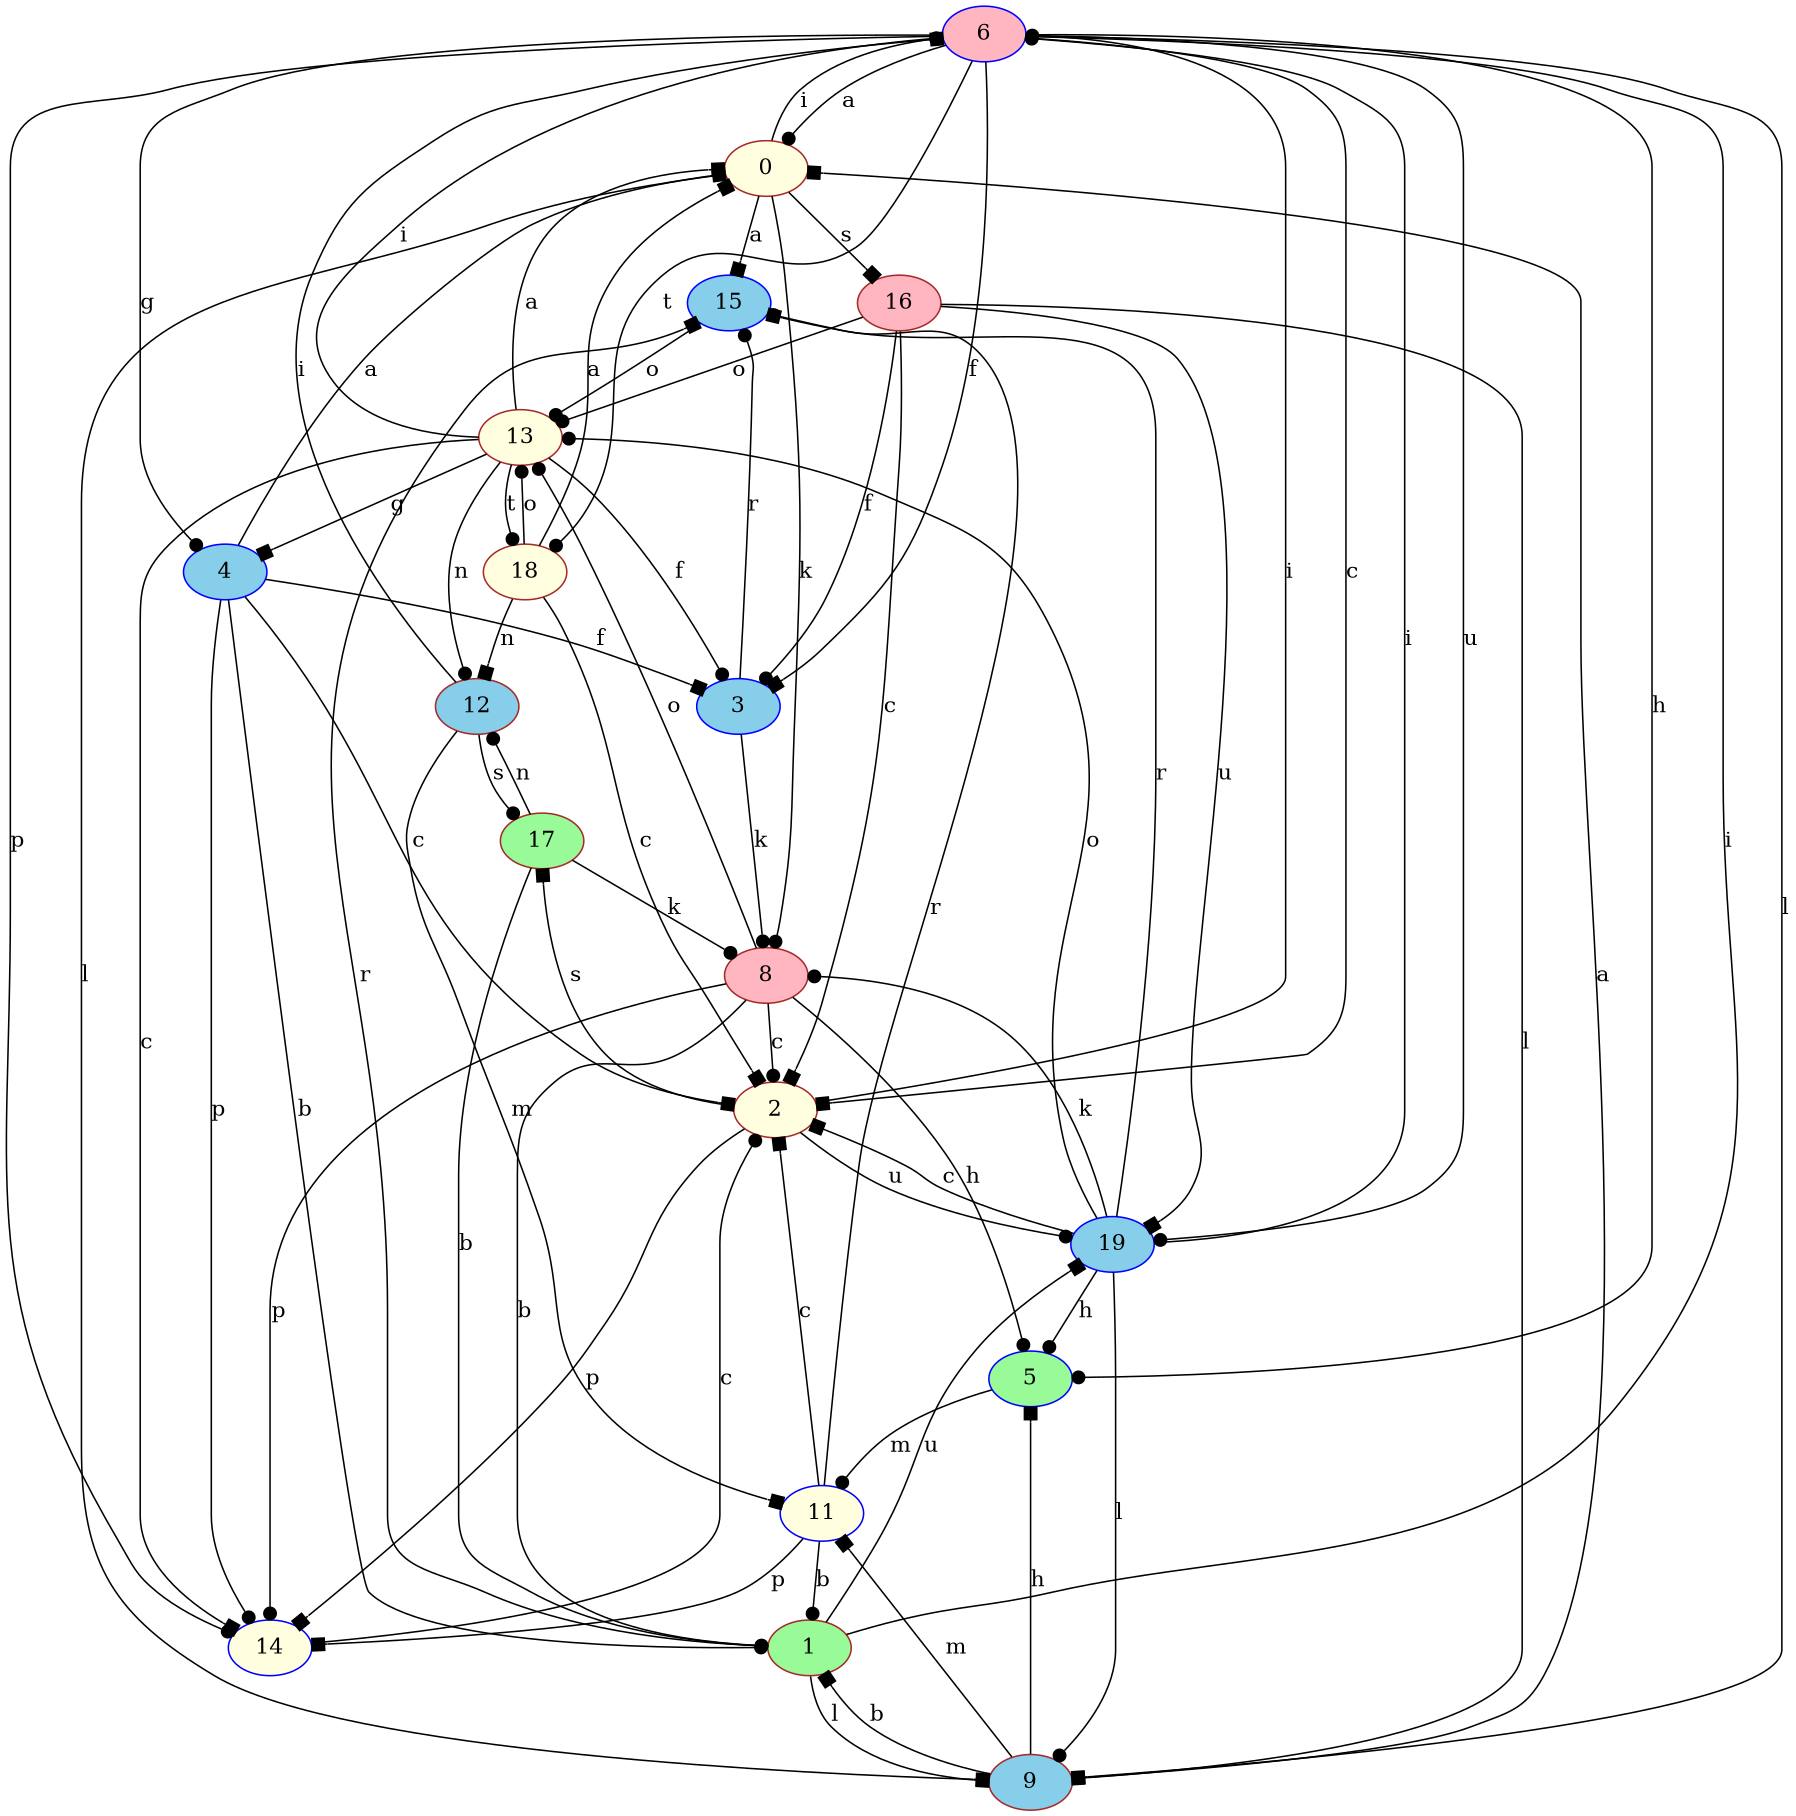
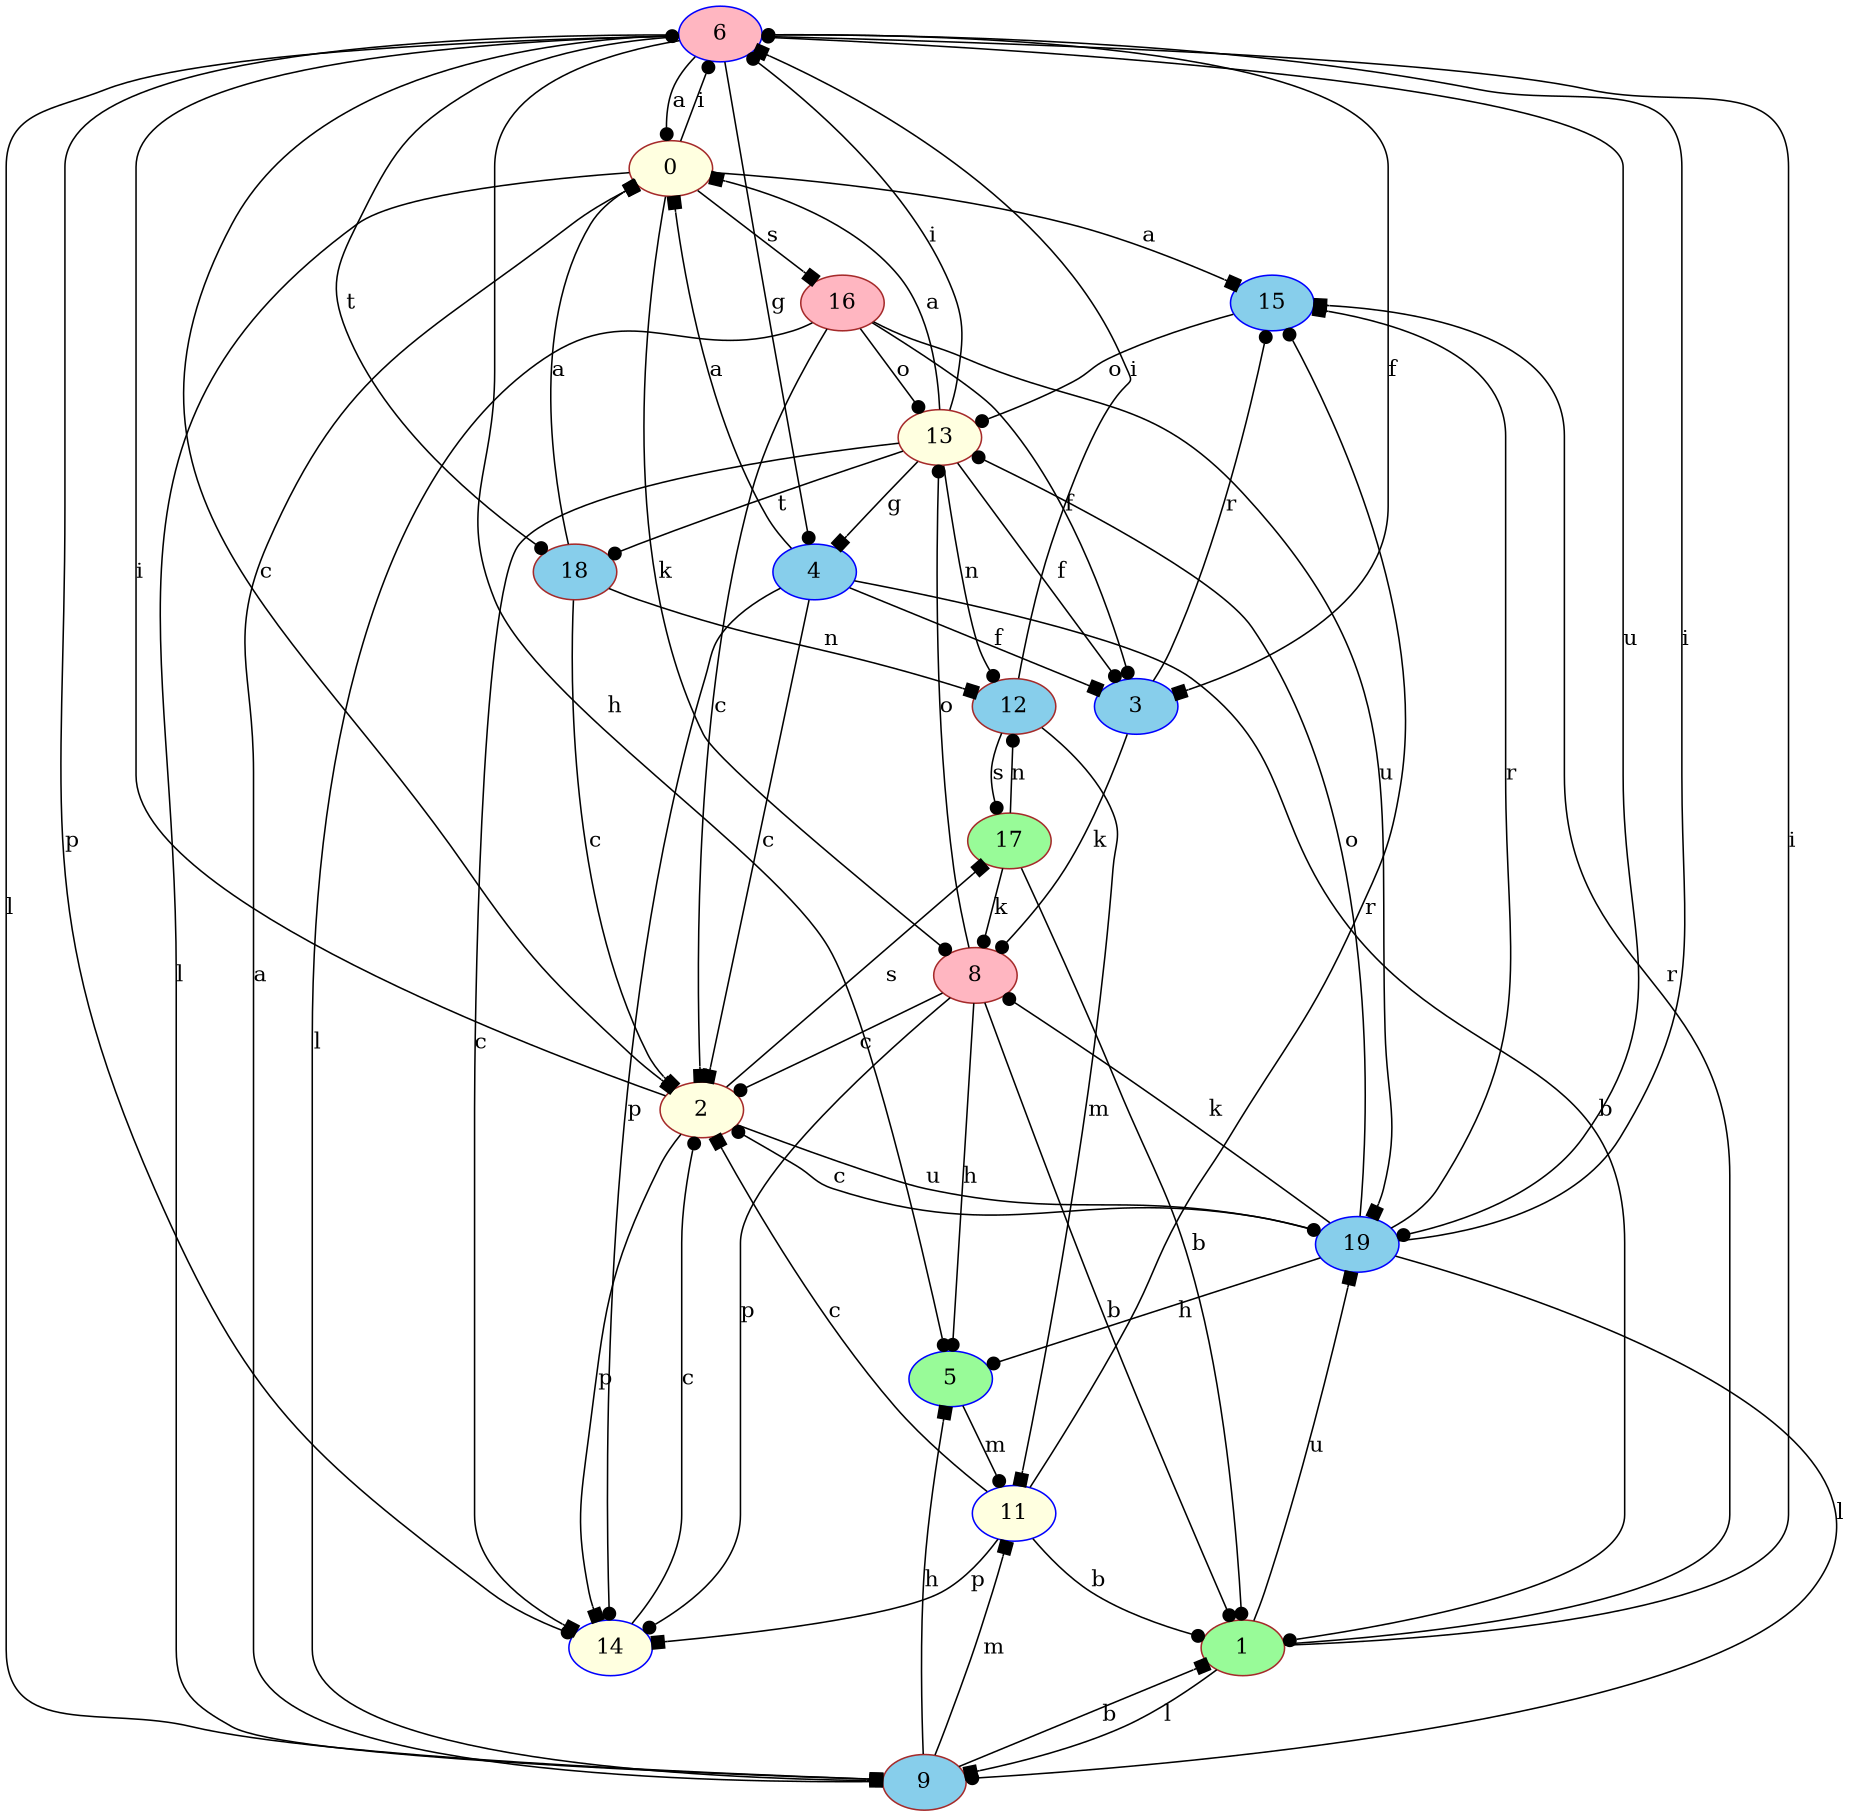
edge "18" -> "13": removed, label "o"
node "18": fillcolor lightyellow -> skyblue
edge "19" -> "2": arrowhead box -> dot
